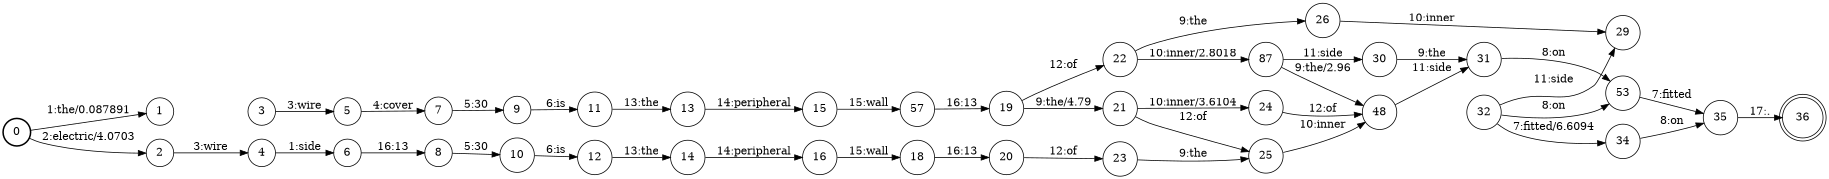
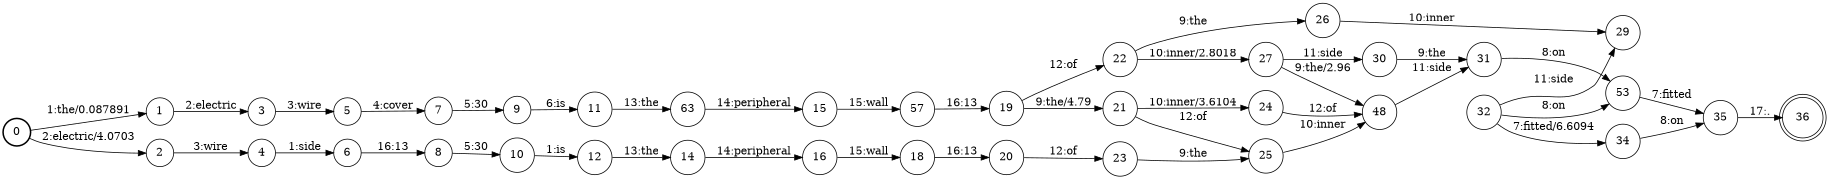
node "87": label "87" -> "27"
node "13": label "13" -> "63"
edge "1" -> "3": added, label "2:electric"
edge "10" -> "12": label "6:is" -> "1:is"
